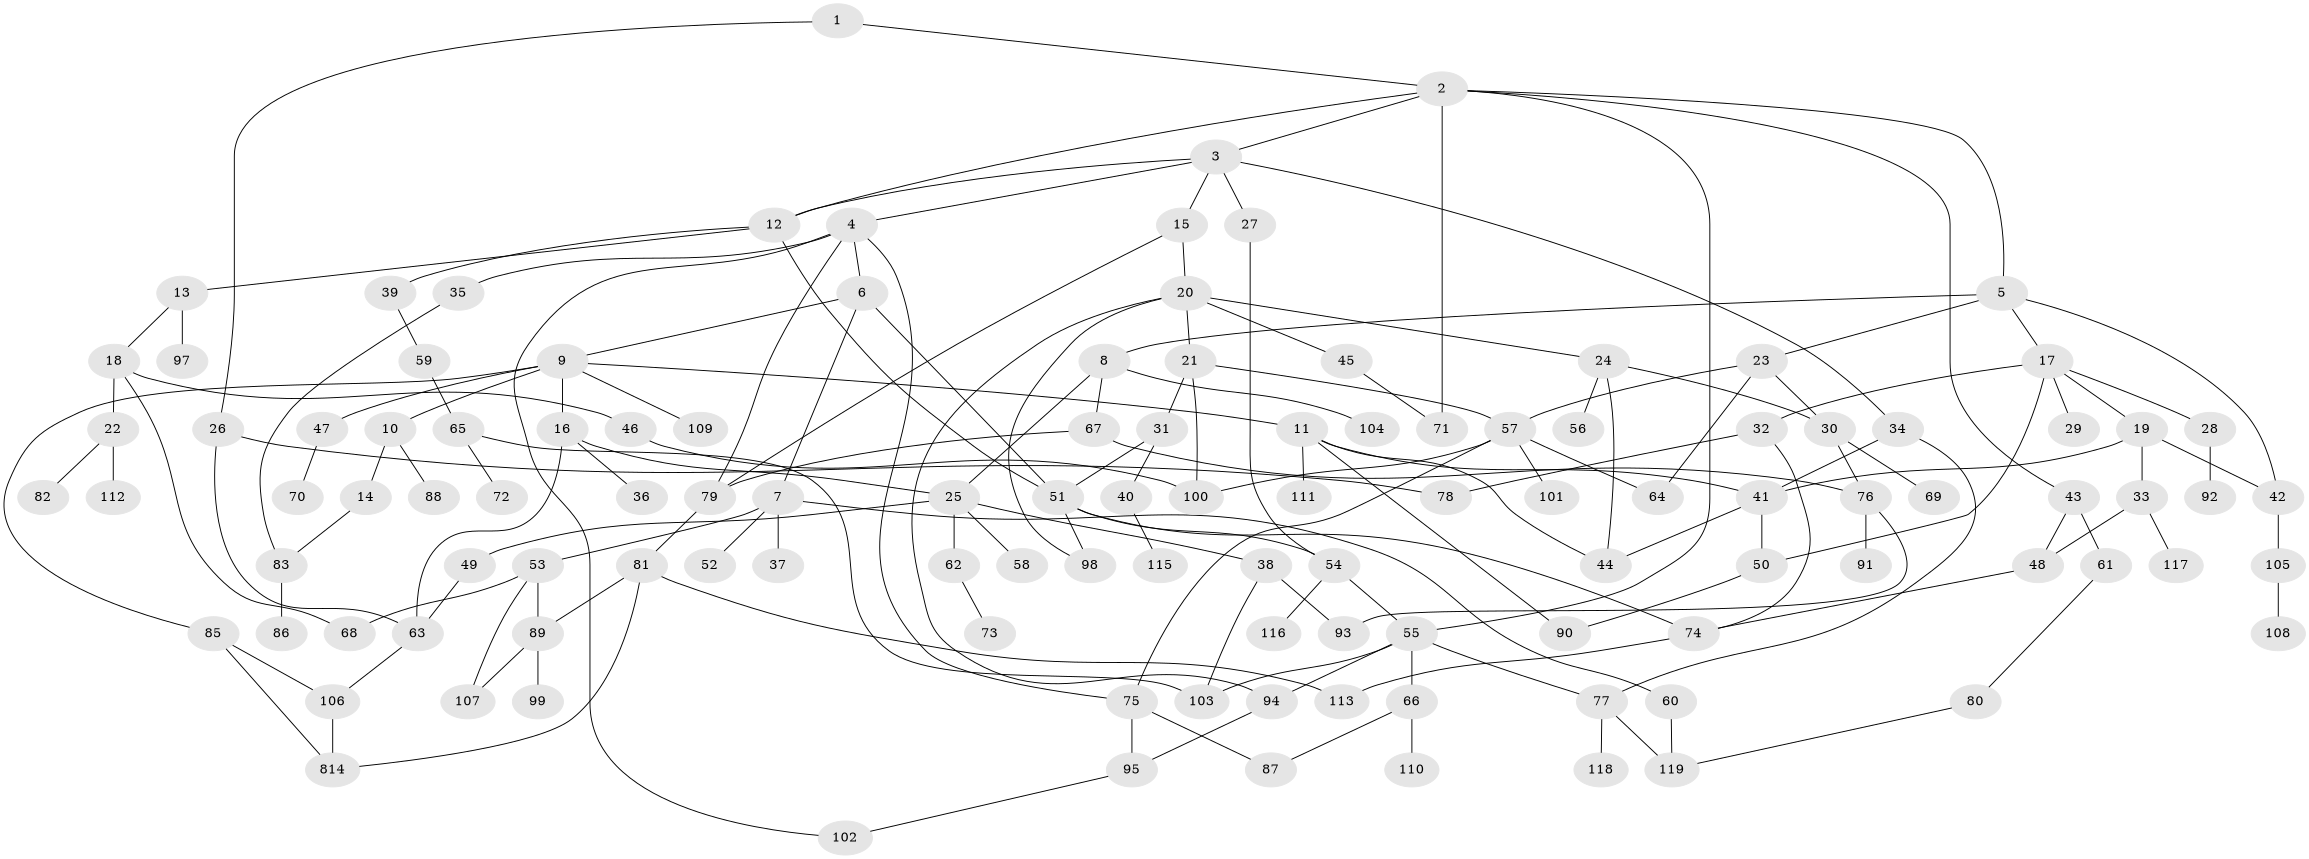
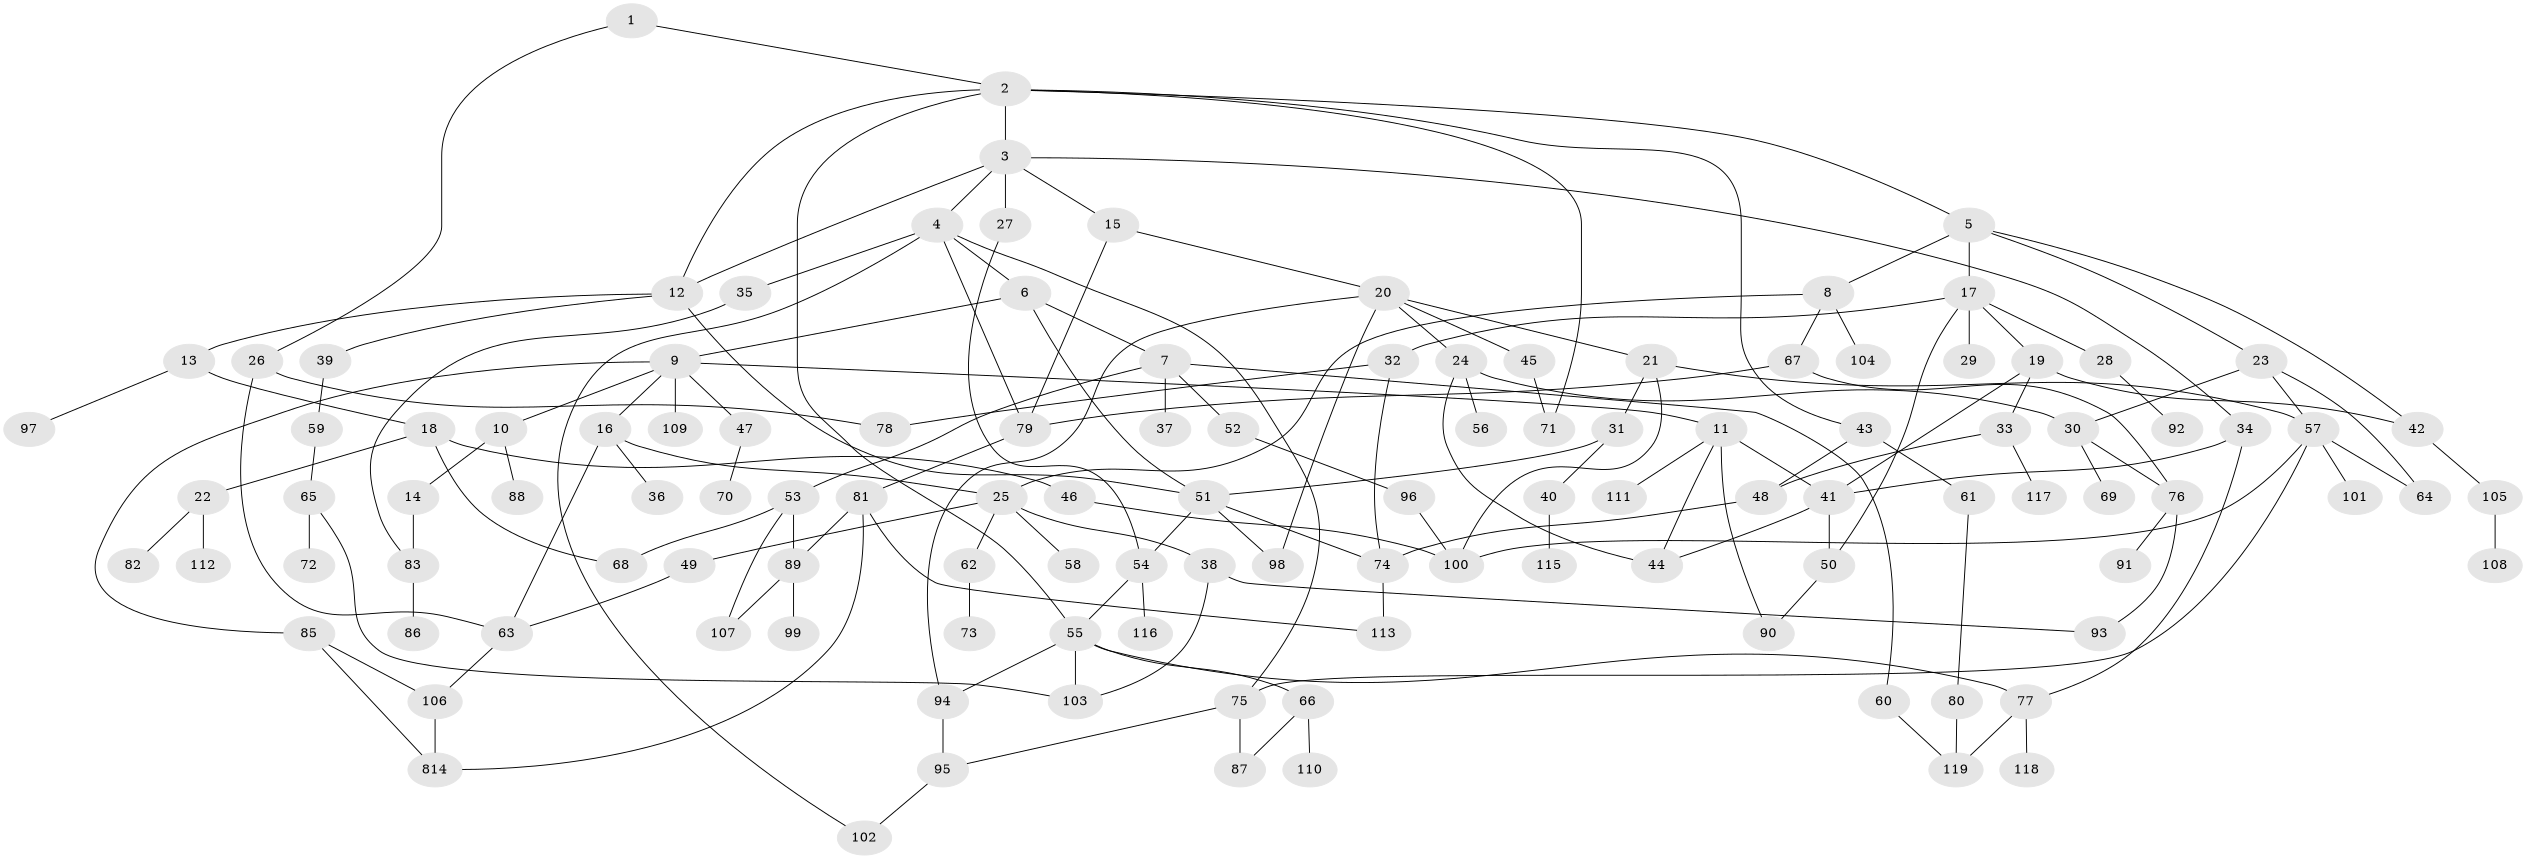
node "96": added
